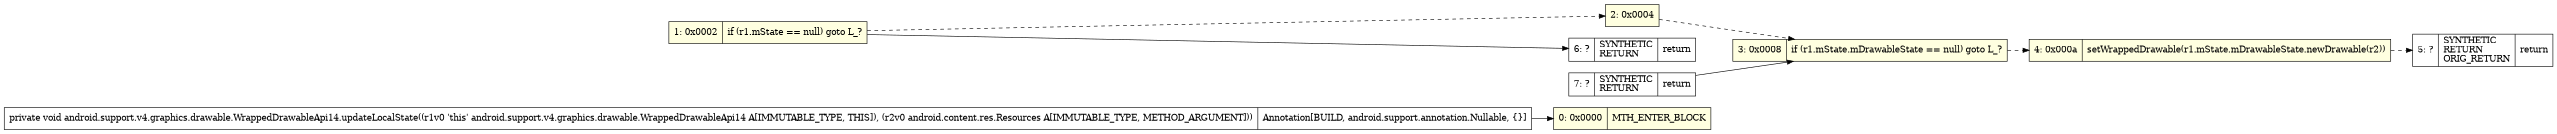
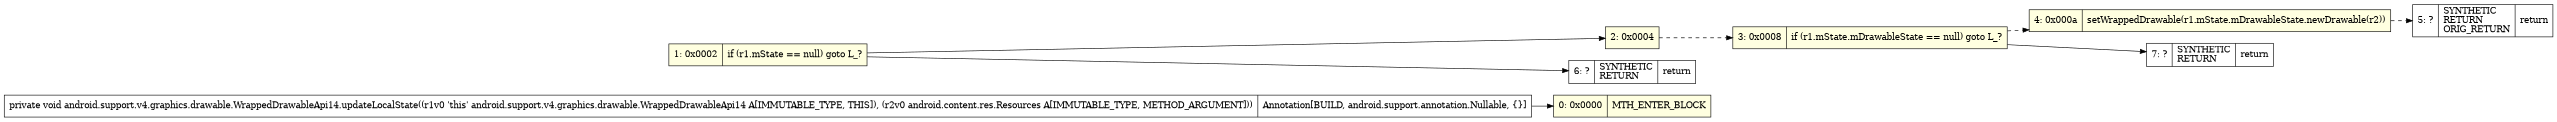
edge "1: 0x0002" -> "2: 0x0004": style dashed -> solid
edge "7: ?" -> "3: 0x0008": reversed
